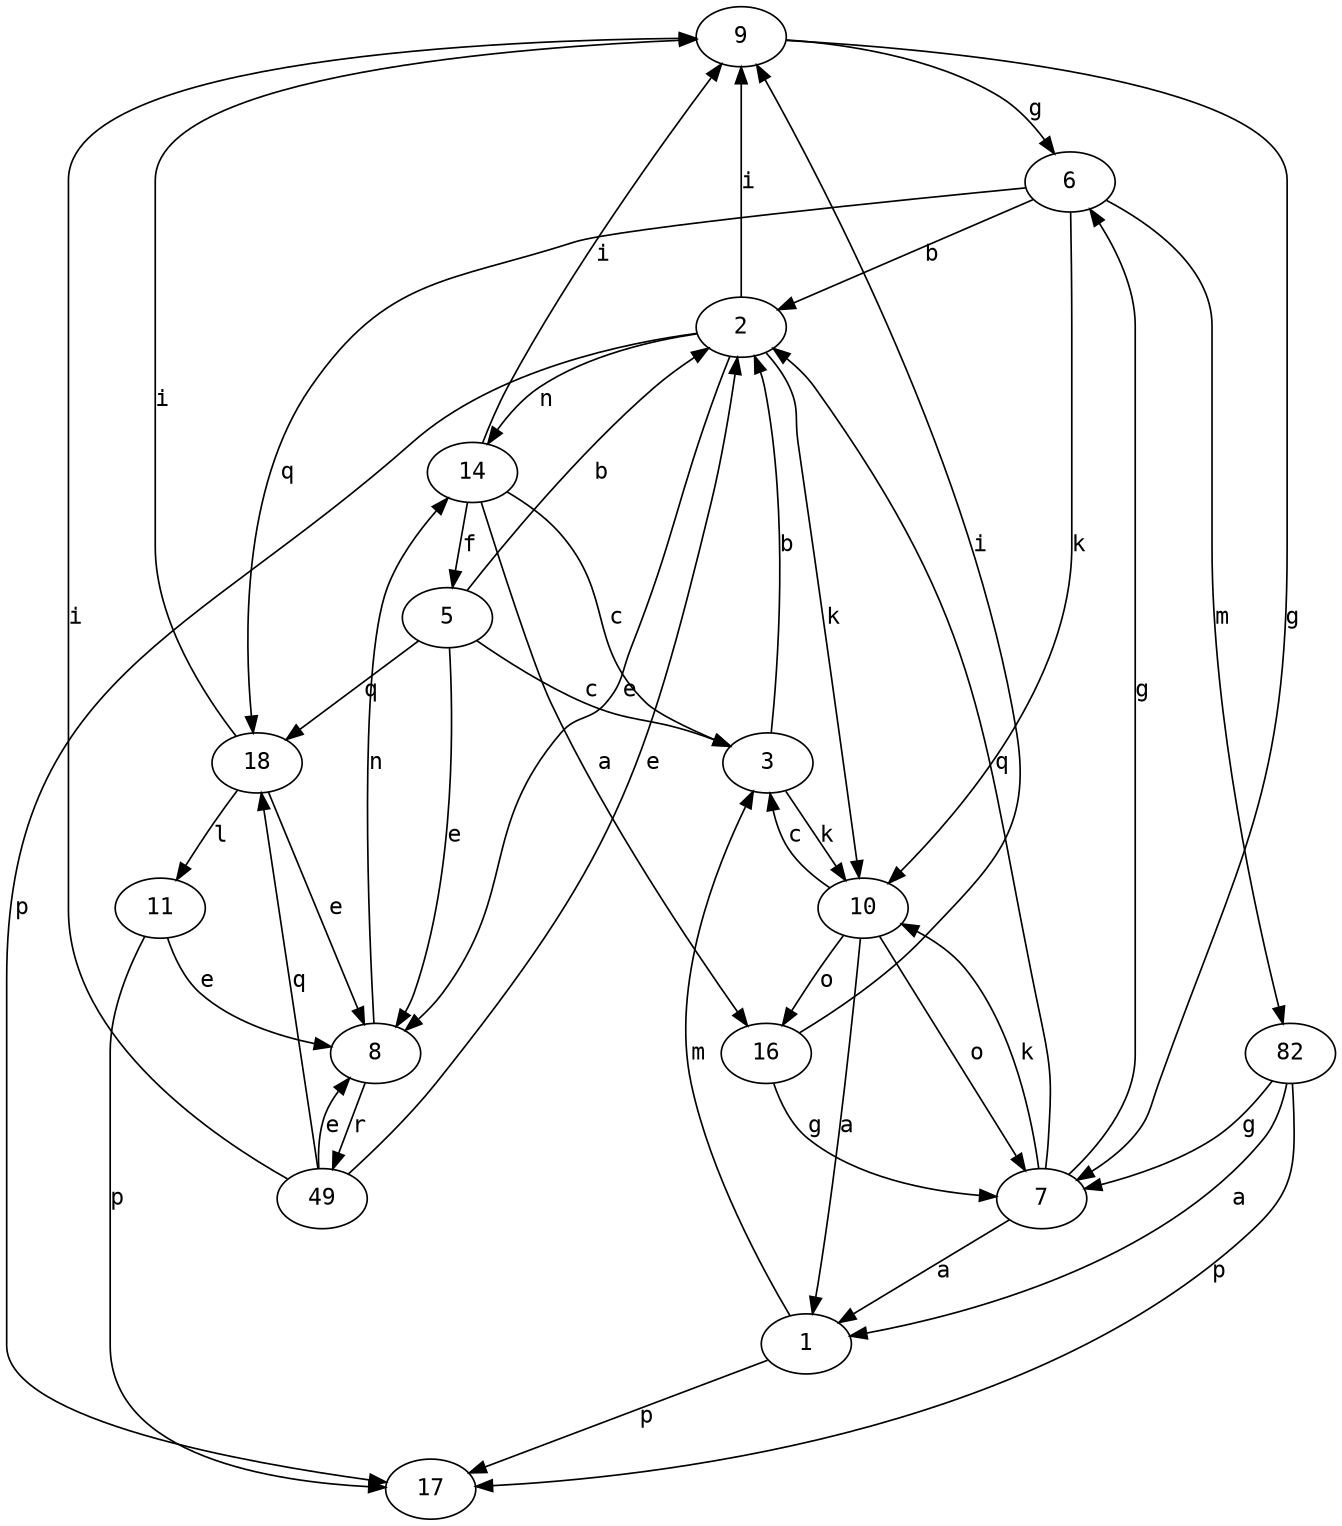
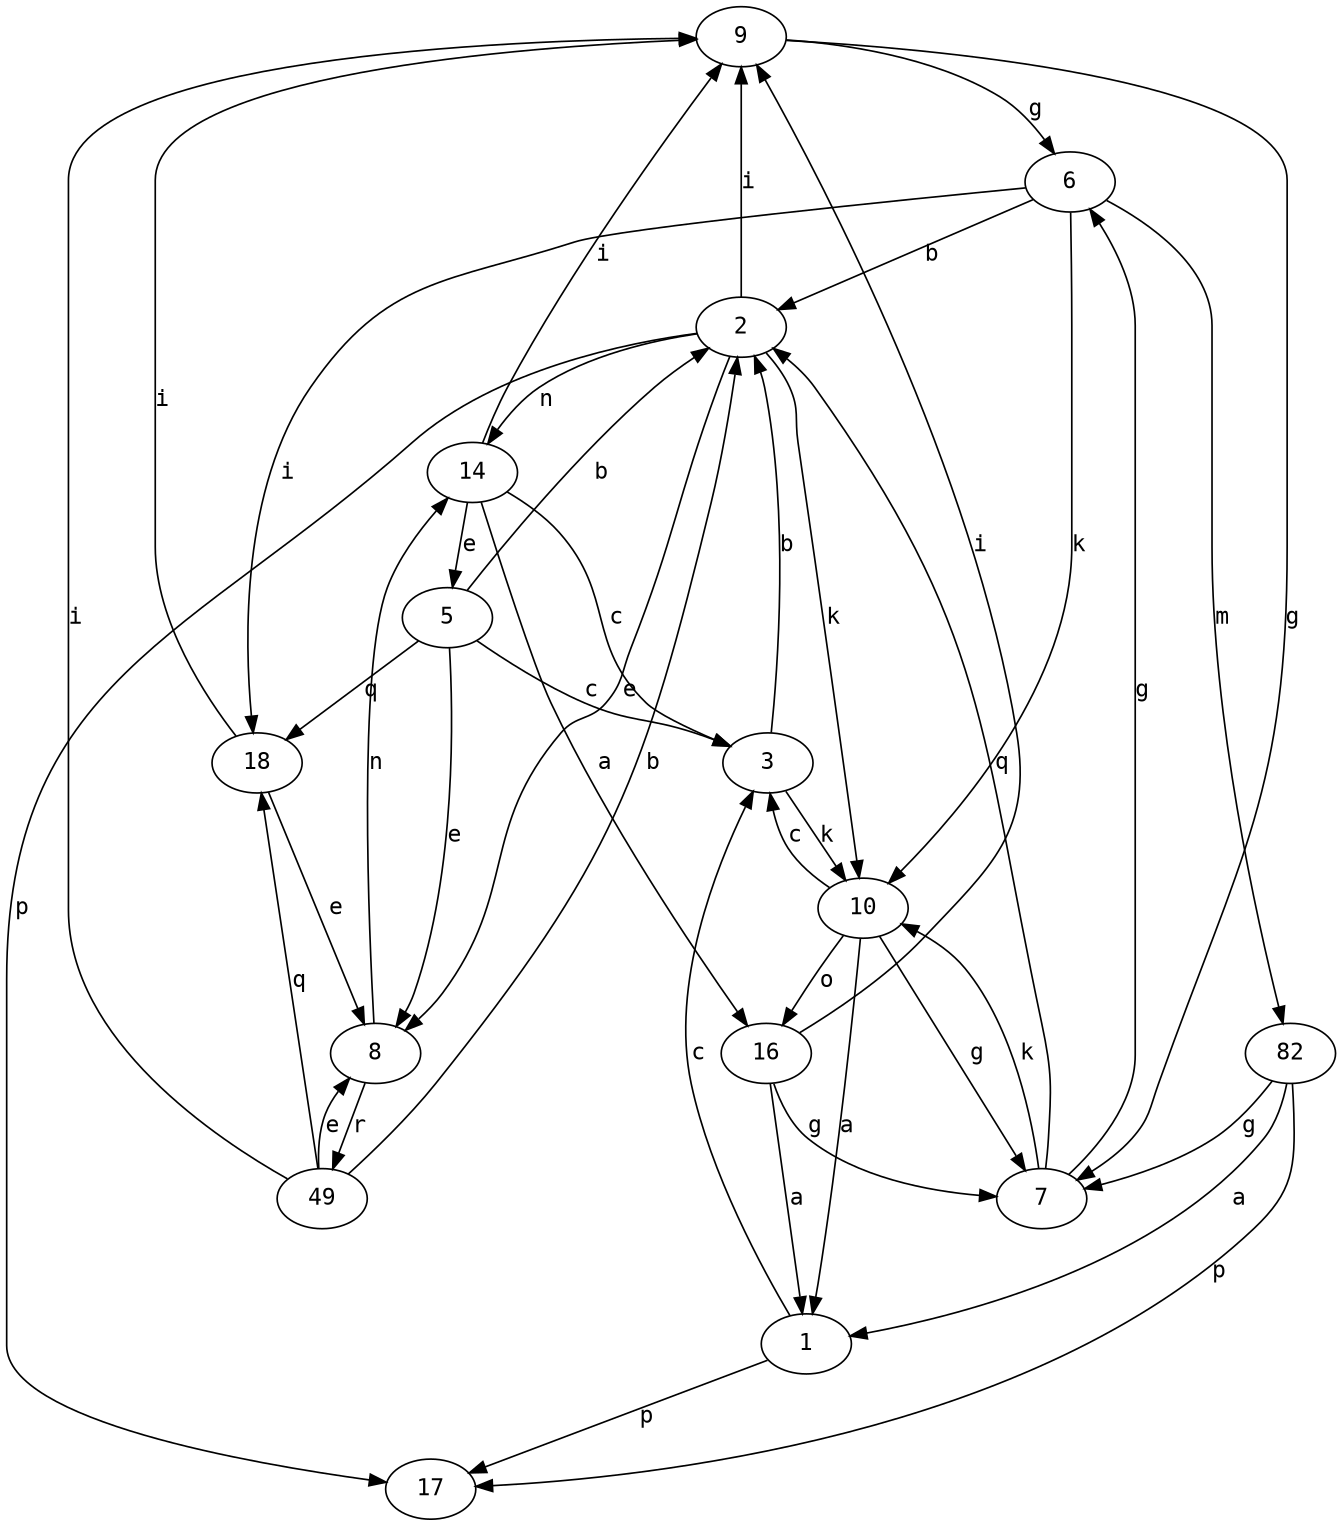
edge "6" -> "18": label "q" -> "i"
edge "14" -> "5": label "f" -> "e"
edge "49" -> "2": label "e" -> "b"
node "11": removed
edge "1" -> "3": label "m" -> "c"
edge "10" -> "7": label "o" -> "g"
edge "7" -> "1": now "16" -> "1"
